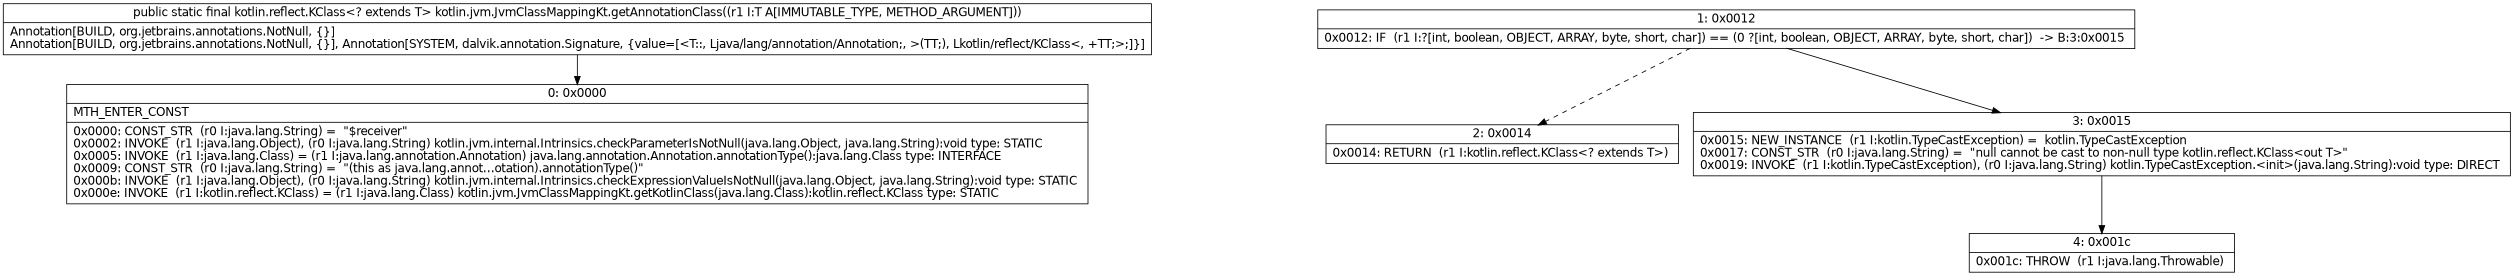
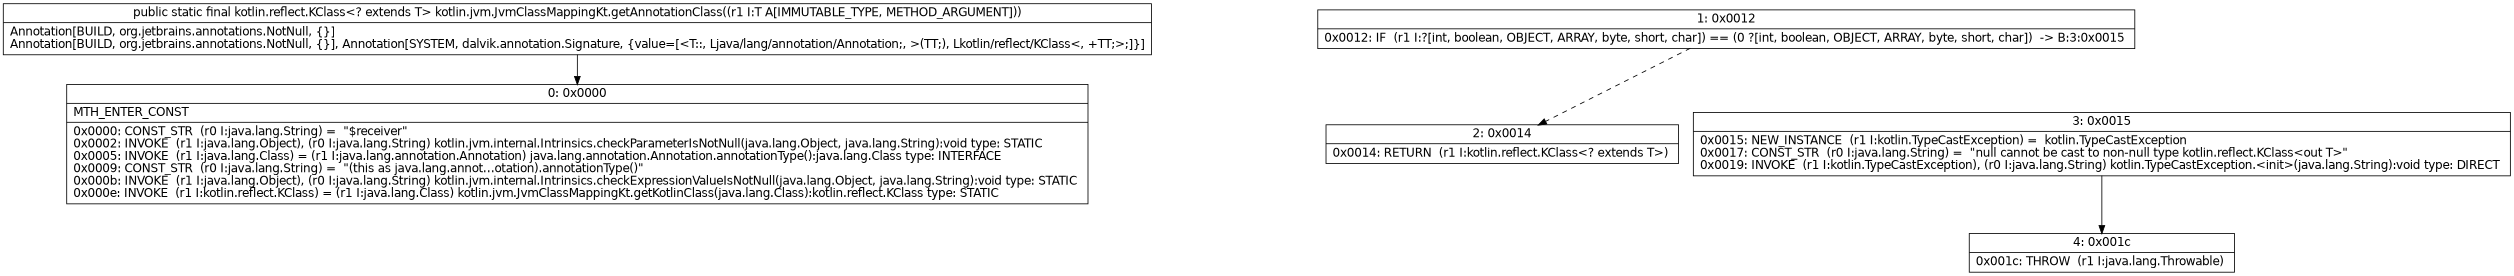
edge "1: 0x0012" -> "3: 0x0015": removed
